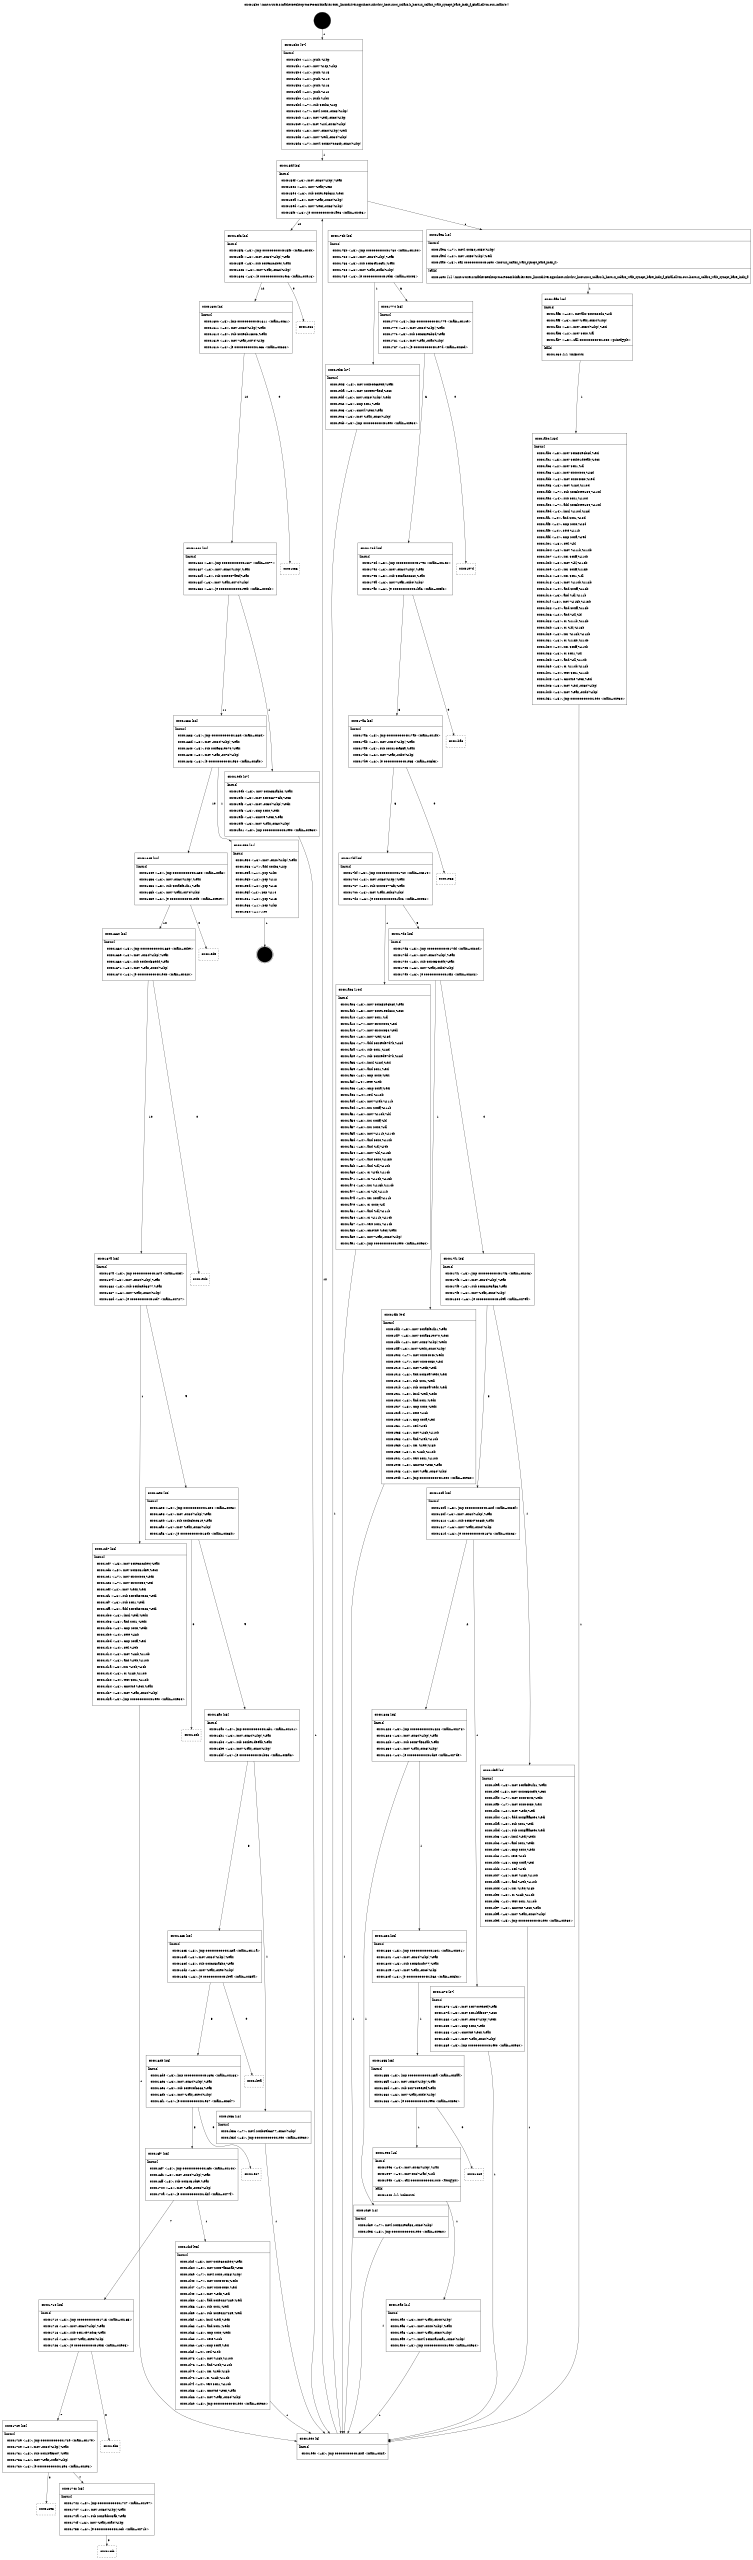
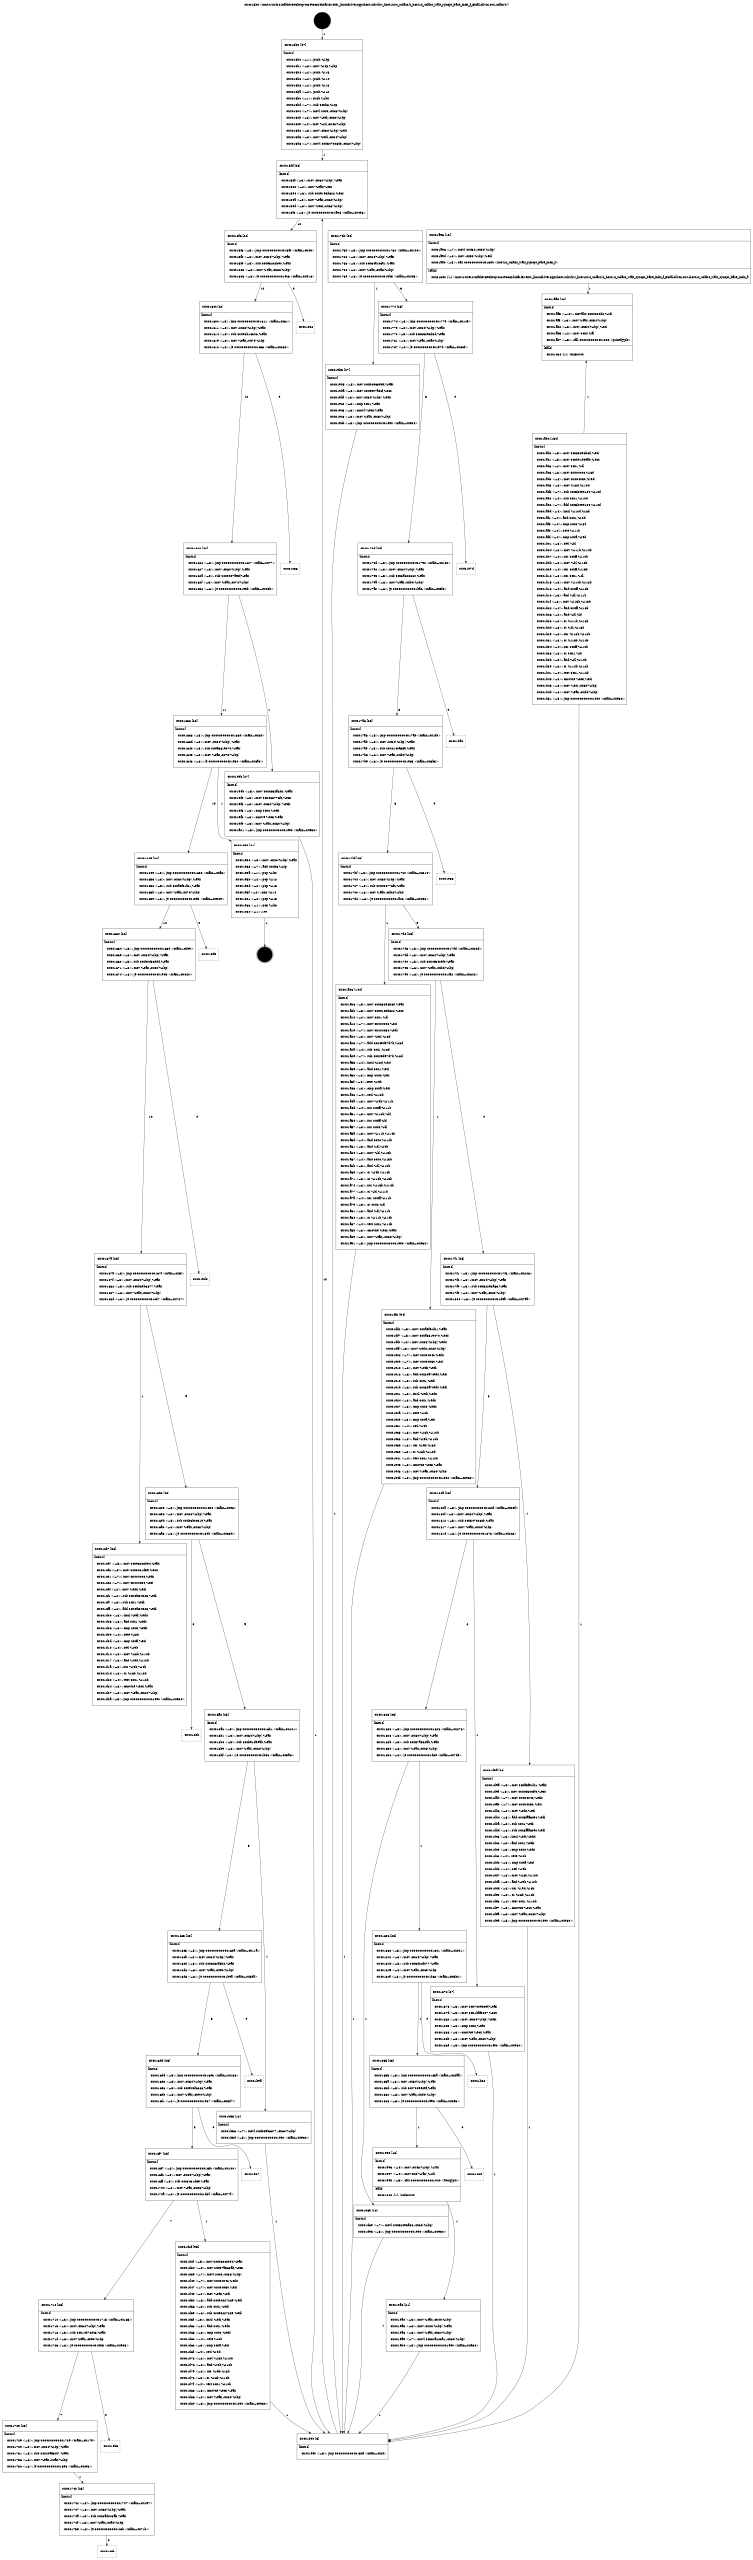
edge "0x4015df [23]" -> "0x401a96 [15]": removed, label "1"
edge "0x401aa5 [23]" -> "0x401abc [154]": reversed
node "0x401b62": added
edge "0x401cd7 [88]" -> "0x401ee0 [5]": removed, label "1"
node "0x401893": removed
